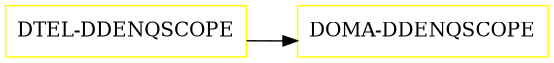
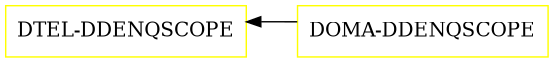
edge "DTEL-DDENQSCOPE" -> "DOMA-DDENQSCOPE": reversed
